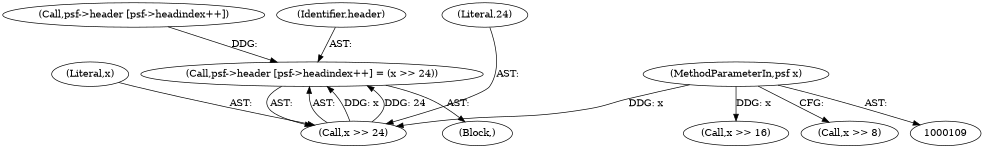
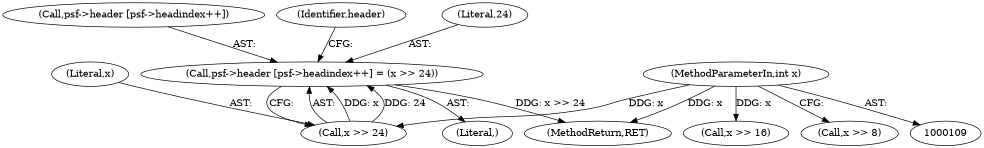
edge "(Call,psf->header [psf->headindex++])" -> "(Call,psf->header [psf->headindex++] = (x >> 24))": label "DDG: " -> "AST: "
edge "(Identifier,header)" -> "(Call,psf->header [psf->headindex++] = (x >> 24))": label "AST: " -> "CFG: "
node "(MethodParameterIn,psf x)": label "(MethodParameterIn,psf x)" -> "(MethodParameterIn,int x)"
edge "(Literal,24)" -> "(Call,x >> 24)": now "(Literal,24)" -> "(Call,psf->header [psf->headindex++] = (x >> 24))"
edge "(Call,psf->header [psf->headindex++] = (x >> 24))" -> "(Call,x >> 24)": label "AST: " -> "CFG: "
node "(Block,)": label "(Block,)" -> "(Literal,)"
node "(MethodReturn,RET)": added
